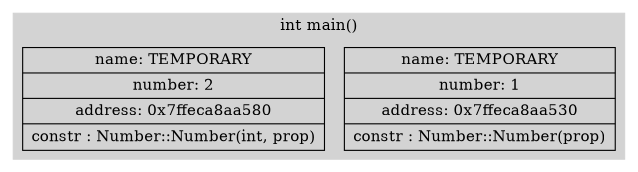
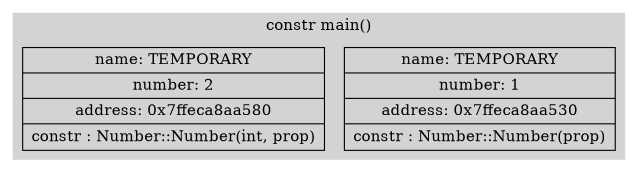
cluster "int main()": label "int main()" -> "constr main()"
